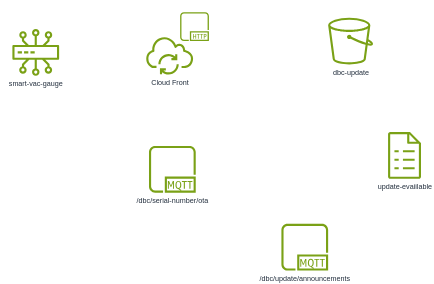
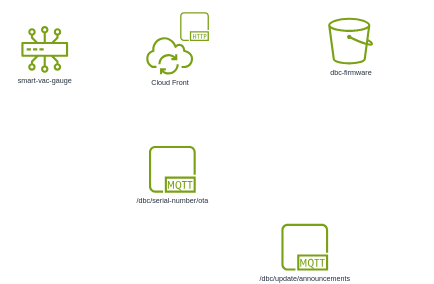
node "smart-vac-gauge": moved (36, 53) -> (45, 50)
node "dbc-update": label "dbc-update" -> "dbc-firmware"
node "update-evaiilable": removed
